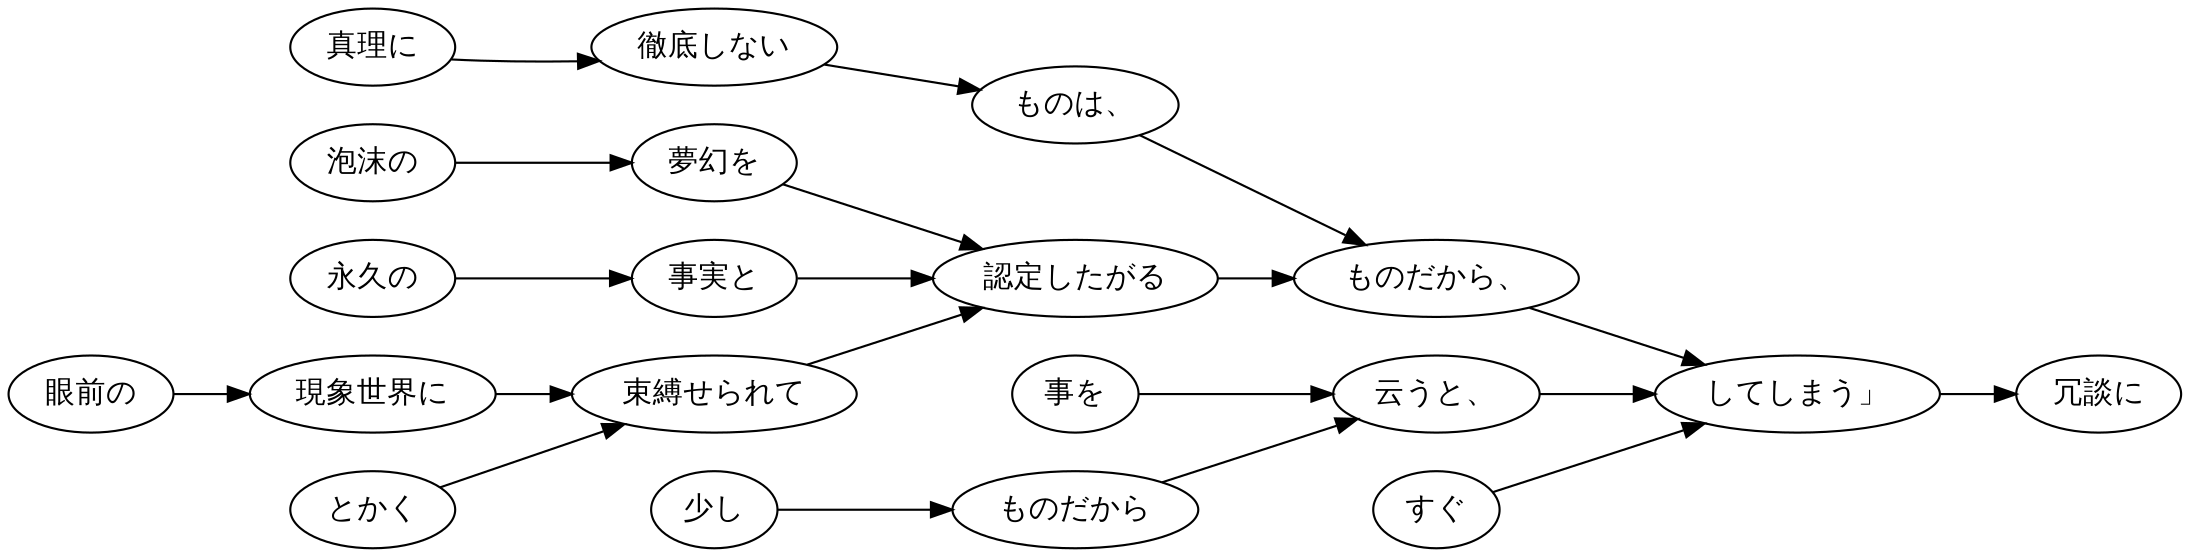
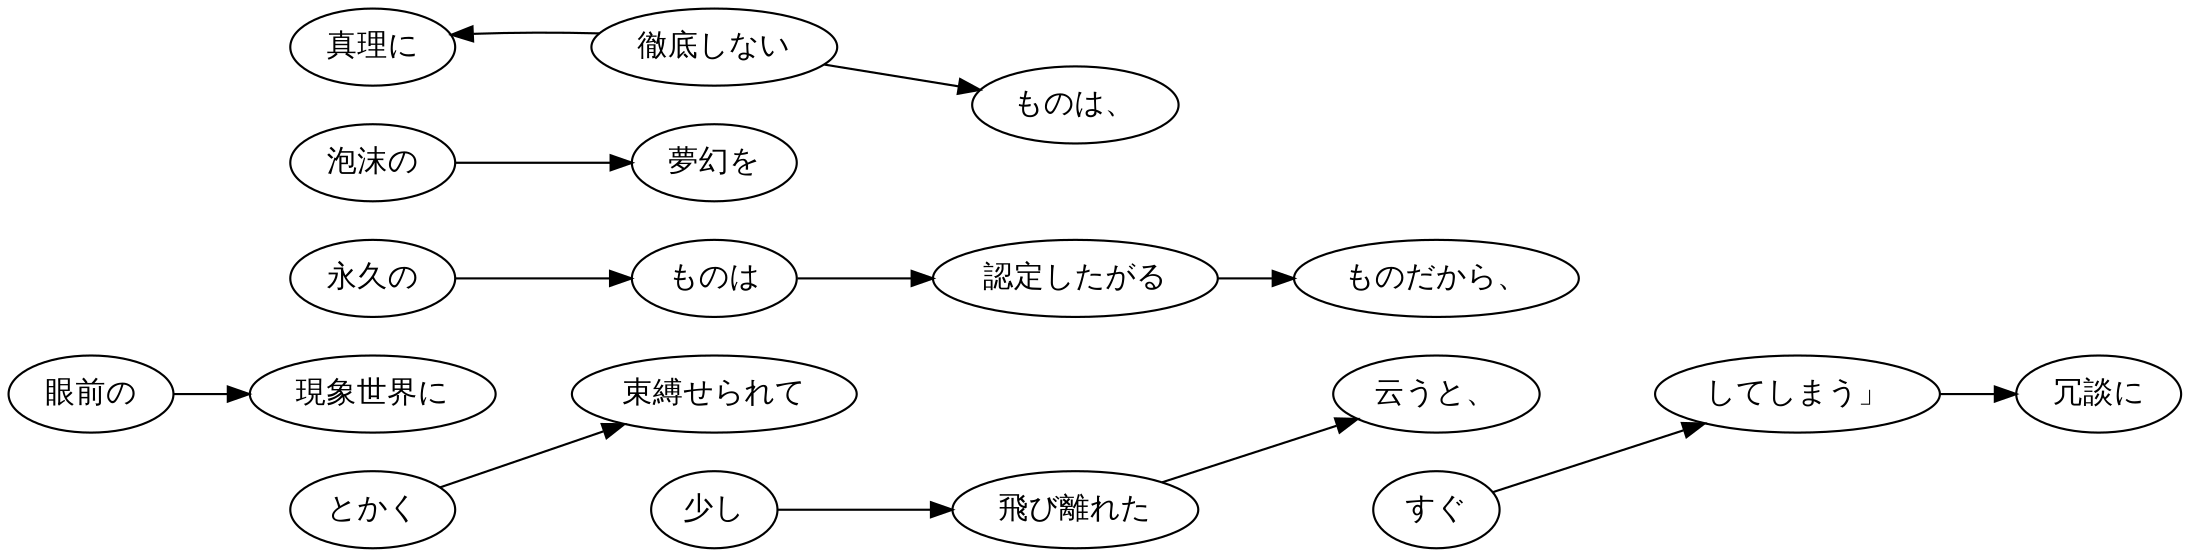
edge "真理に" -> "徹底しない": reversed
edge "ものは、" -> "ものだから、": removed
edge "夢幻を" -> "認定したがる": removed
node "事実と": label "事実と" -> "ものは"
edge "ものだから、" -> "してしまう」": removed
edge "束縛せられて" -> "認定したがる": removed
edge "現象世界に" -> "束縛せられて": removed
node "事を": removed
edge "云うと、" -> "してしまう」": removed
node "ものだから": label "ものだから" -> "飛び離れた"
